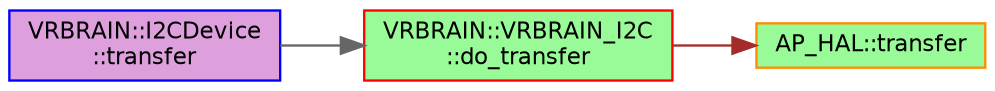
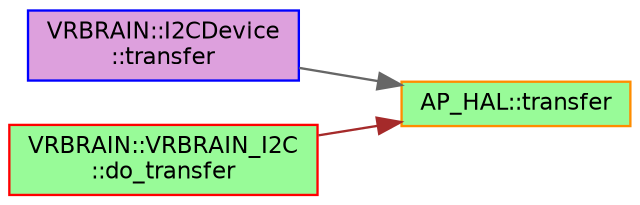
edge "VRBRAIN::I2CDevice ::transfer" -> "VRBRAIN::VRBRAIN_I2C ::do_transfer": now "VRBRAIN::I2CDevice ::transfer" -> "AP_HAL::transfer"
